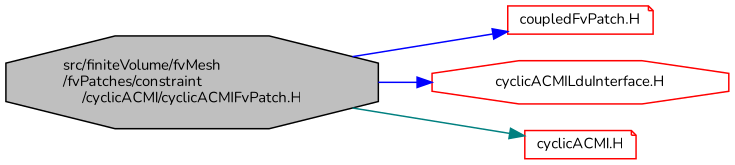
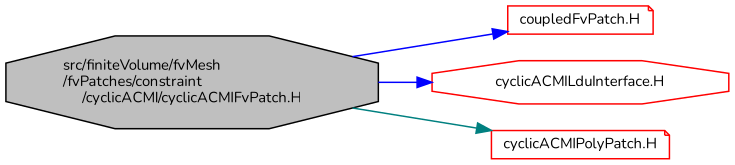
node "cyclicACMI.H": label "cyclicACMI.H" -> "cyclicACMIPolyPatch.H"
